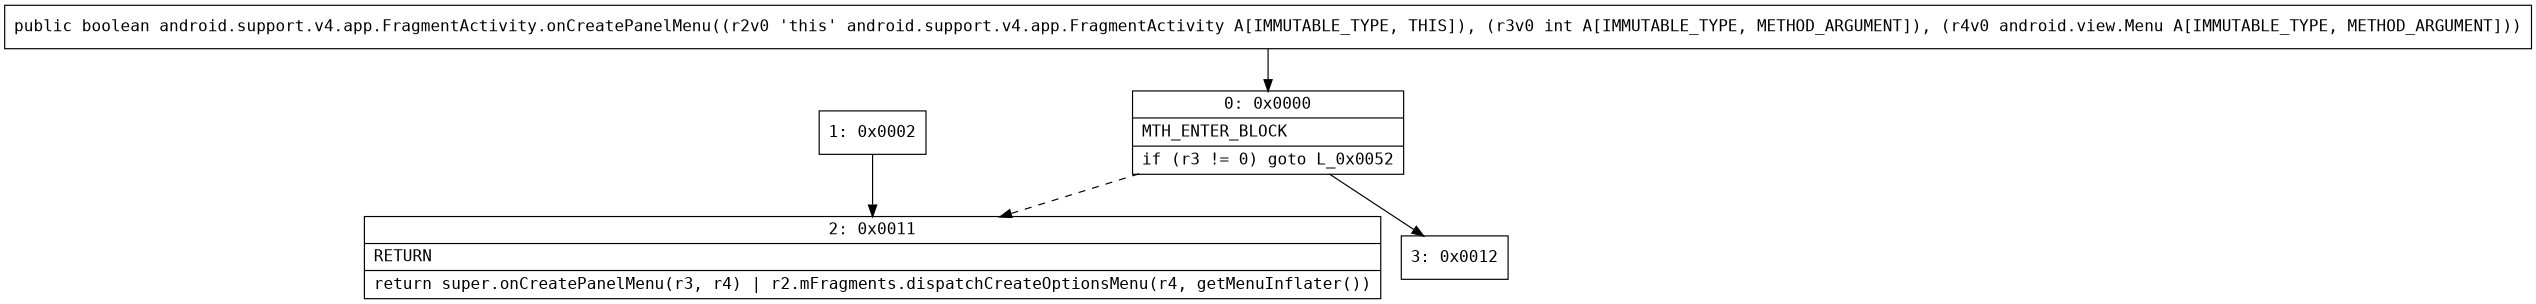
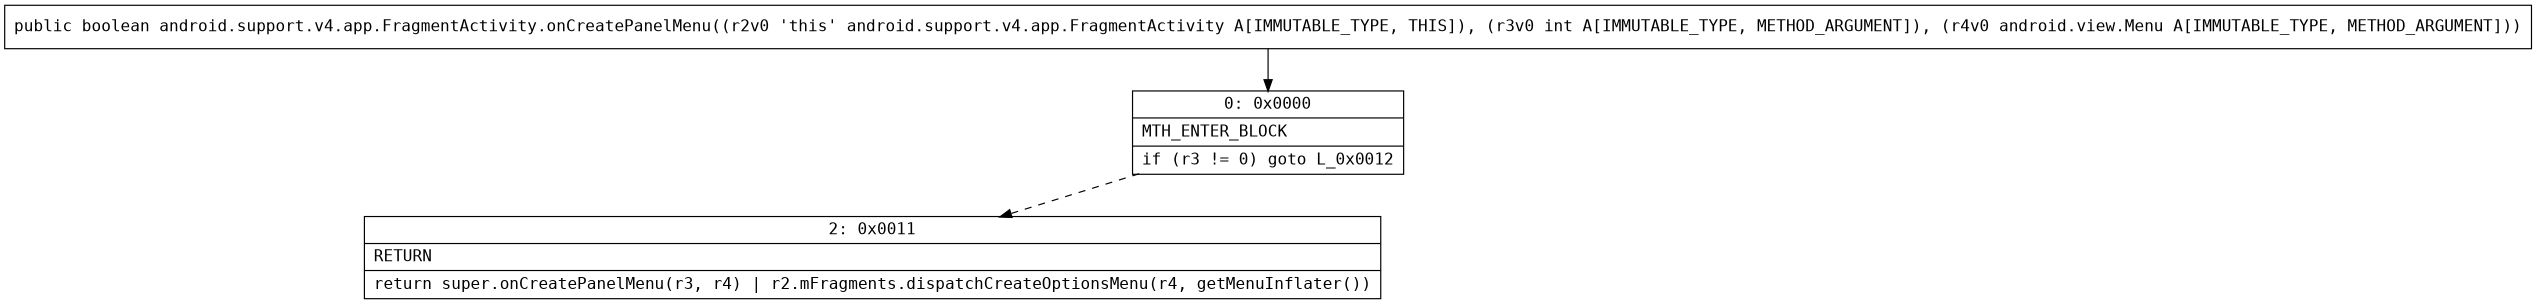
node "1: 0x0002": removed
node "0: 0x0000": text "if (r3 != 0) goto L_0x0052" -> "if (r3 != 0) goto L_0x0012"
node "3: 0x0012": removed
